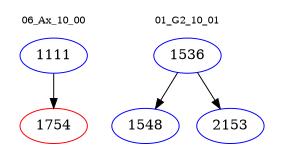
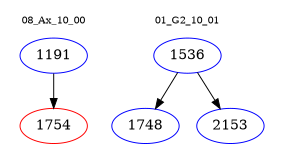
cluster "06_Ax_10_00": label "06_Ax_10_00" -> "08_Ax_10_00"
node "1111": label "1111" -> "1191"
node "1548": label "1548" -> "1748"
